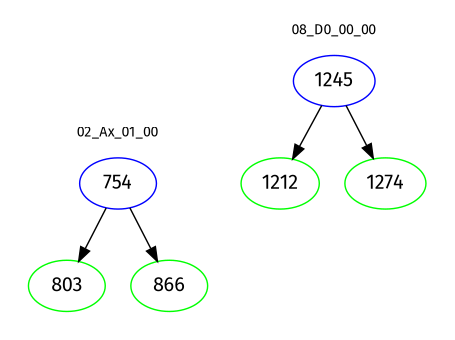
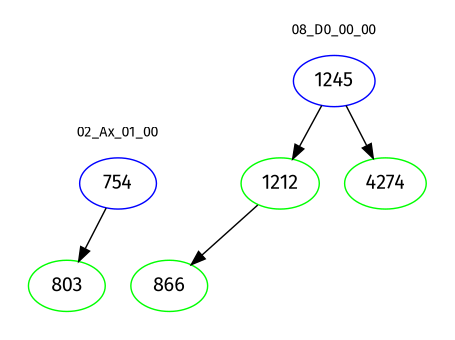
node "1274": label "1274" -> "4274"
edge "754" -> "866": now "1212" -> "866"
